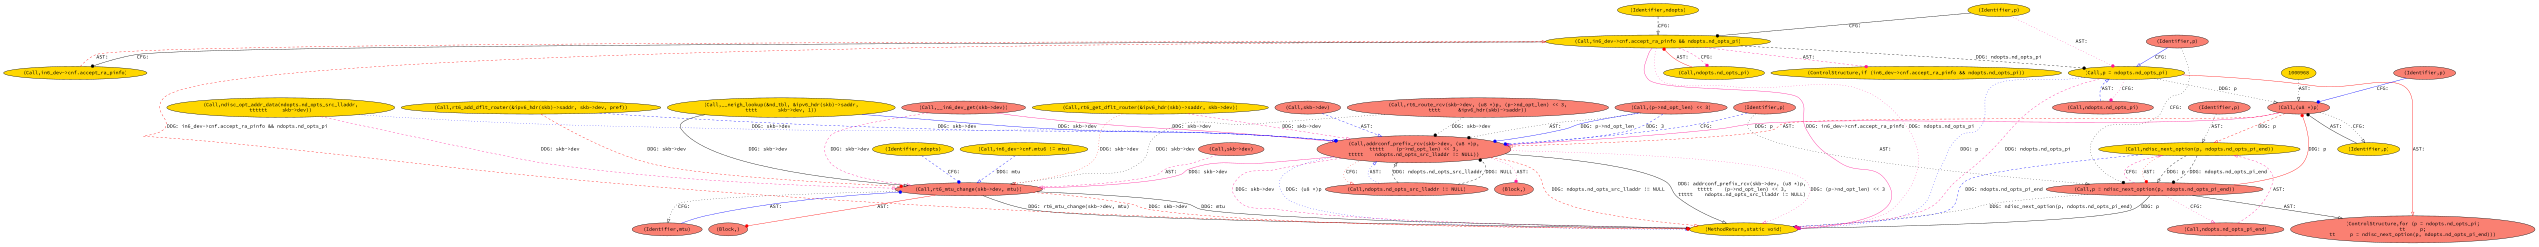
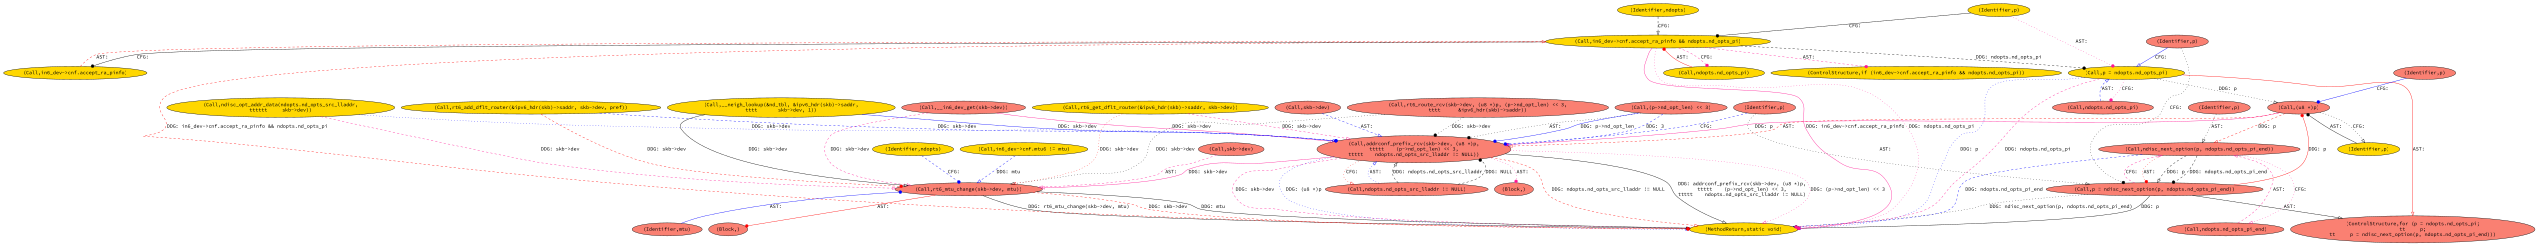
node "1000968": removed
node "(Call,ndisc_next_option(p, ndopts.nd_opts_pi_end))": fillcolor gold -> salmon
edge "(Call,rt6_mtu_change(skb->dev, mtu))" -> "(Identifier,mtu)": removed, label "CFG:"
edge "(Call,p = ndisc_next_option(p, ndopts.nd_opts_pi_end))" -> "(Call,ndopts.nd_opts_pi_end)": now "(Call,ndisc_next_option(p, ndopts.nd_opts_pi_end))" -> "(Call,ndopts.nd_opts_pi_end)"
